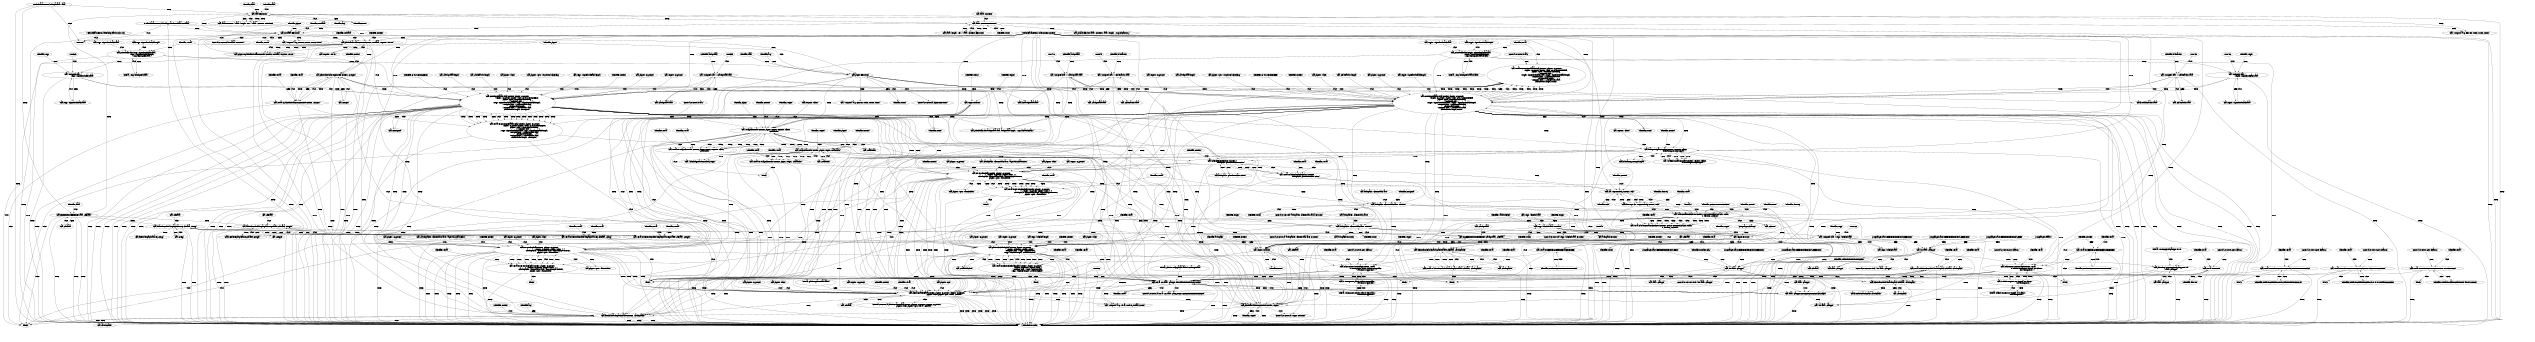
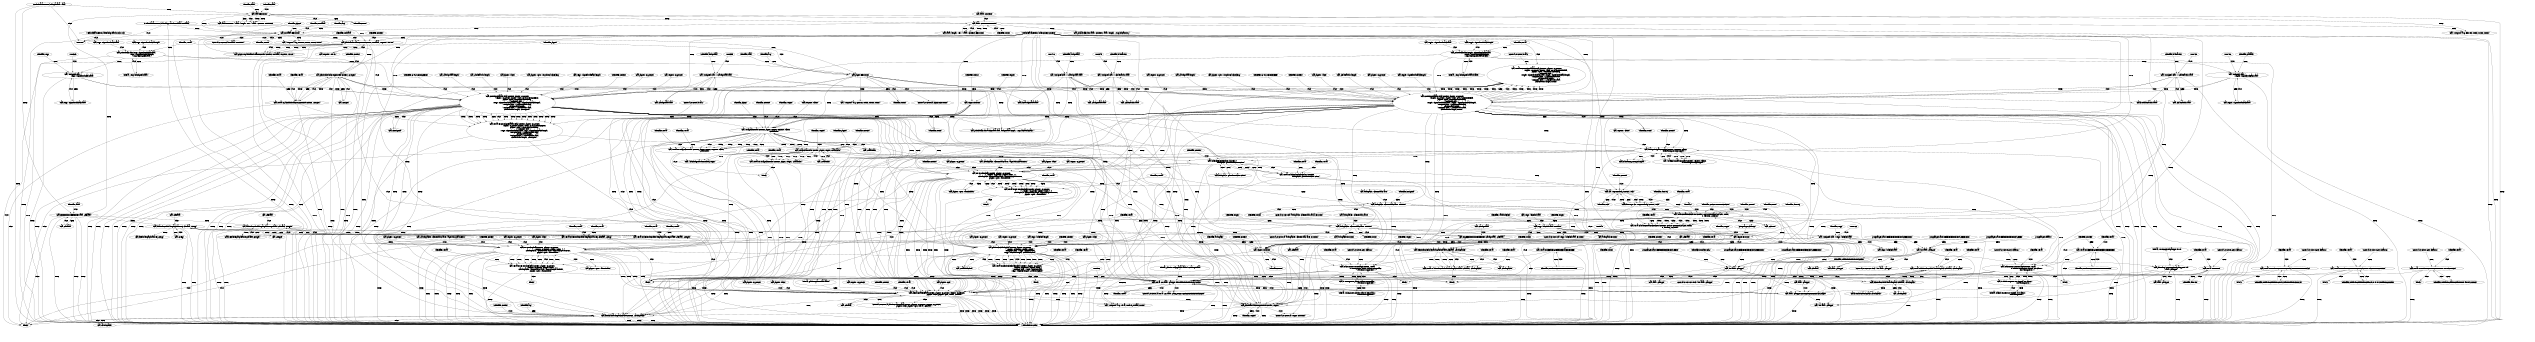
node "(Identifier,reqp9)": label "(Identifier,reqp9)" -> "(Identifier,padata9)"
edge "(Call,plgctx == NULL)" -> "(Call,auth_pack->clientPublicValue != NULL)": removed, label "DDG:"
